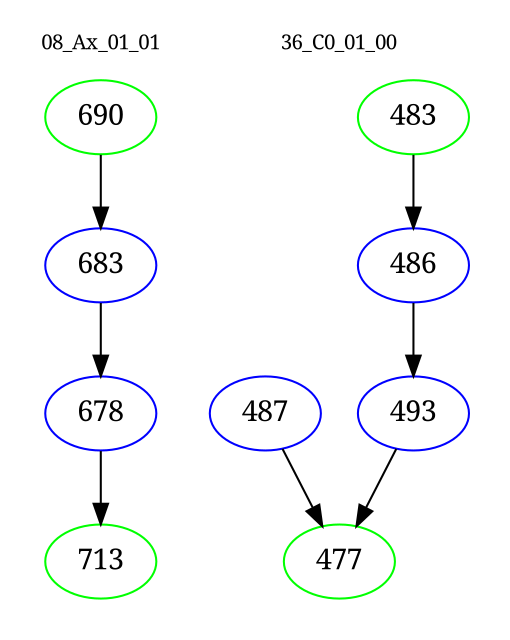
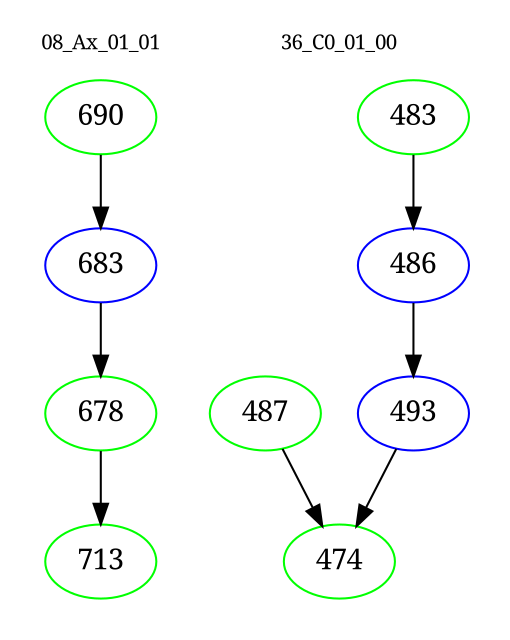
node "678": color blue -> green
node "487": color blue -> green
node "477": label "477" -> "474"
